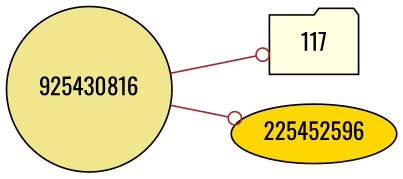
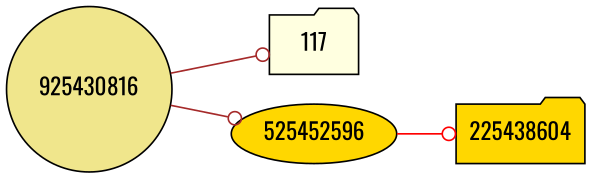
node "225452596": label "225452596" -> "525452596"
node "225438604": added
